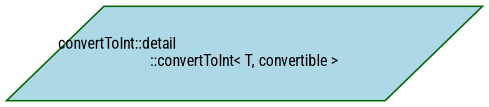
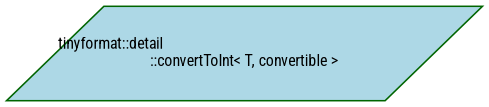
node "convertToInt::detail ::convertToInt< T, convertible >": label "convertToInt::detail ::convertToInt< T, convertible >" -> "tinyformat::detail ::convertToInt< T, convertible >"
